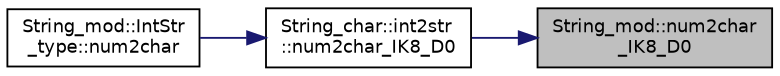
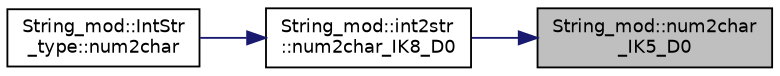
node "String_char::int2str ::num2char_IK8_D0": label "String_char::int2str ::num2char_IK8_D0" -> "String_mod::int2str ::num2char_IK8_D0"
node "String_mod::num2char _IK8_D0": label "String_mod::num2char _IK8_D0" -> "String_mod::num2char _IK5_D0"
